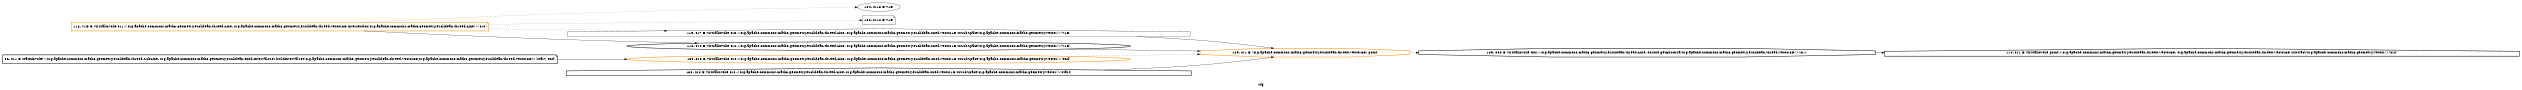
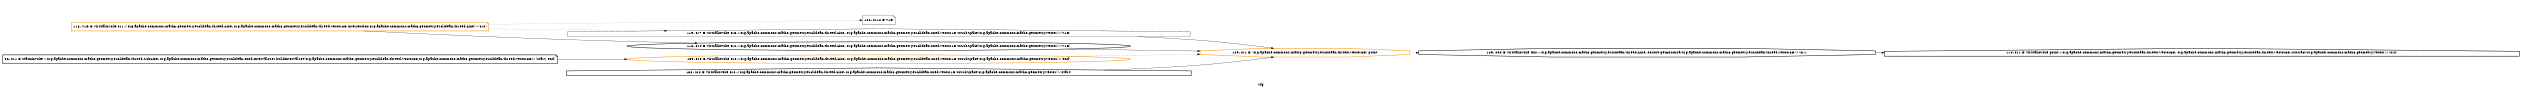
node "124: $r13 = v1D": removed
